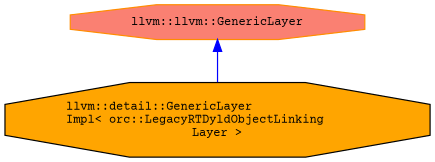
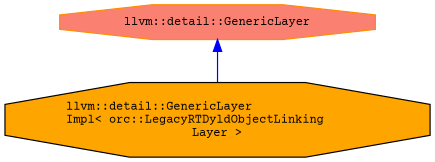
node "llvm::llvm::GenericLayer": label "llvm::llvm::GenericLayer" -> "llvm::detail::GenericLayer"
